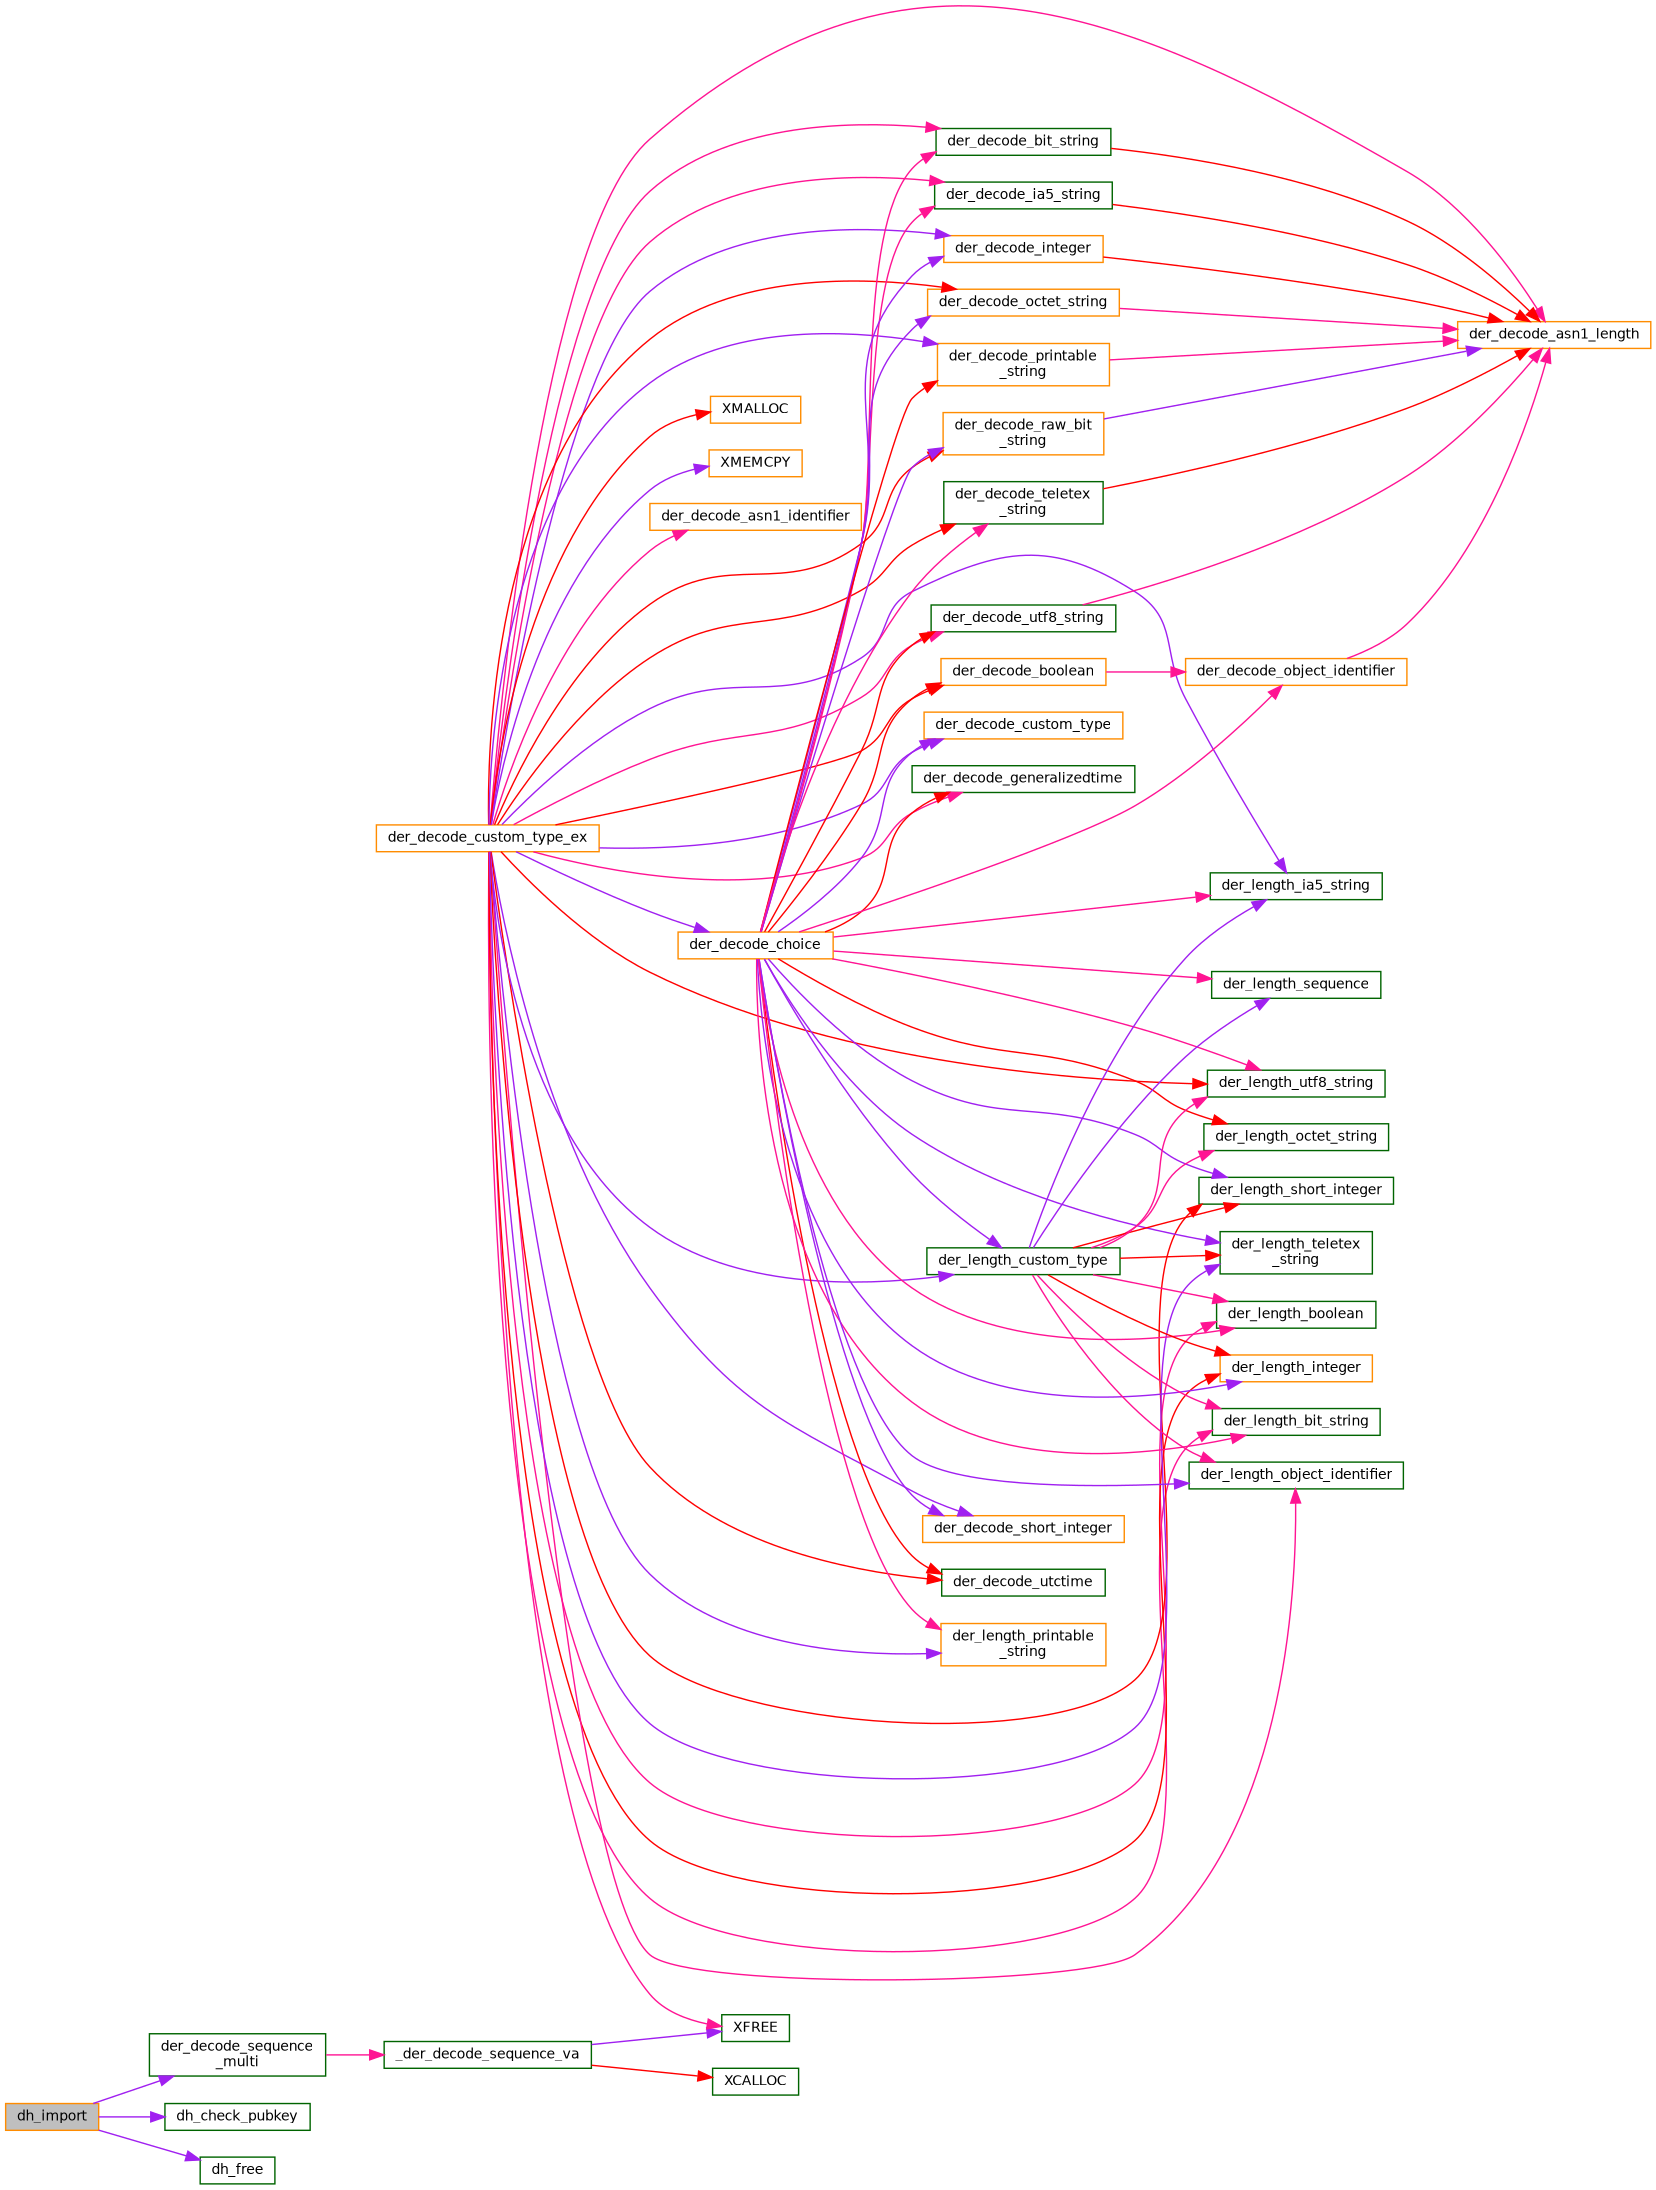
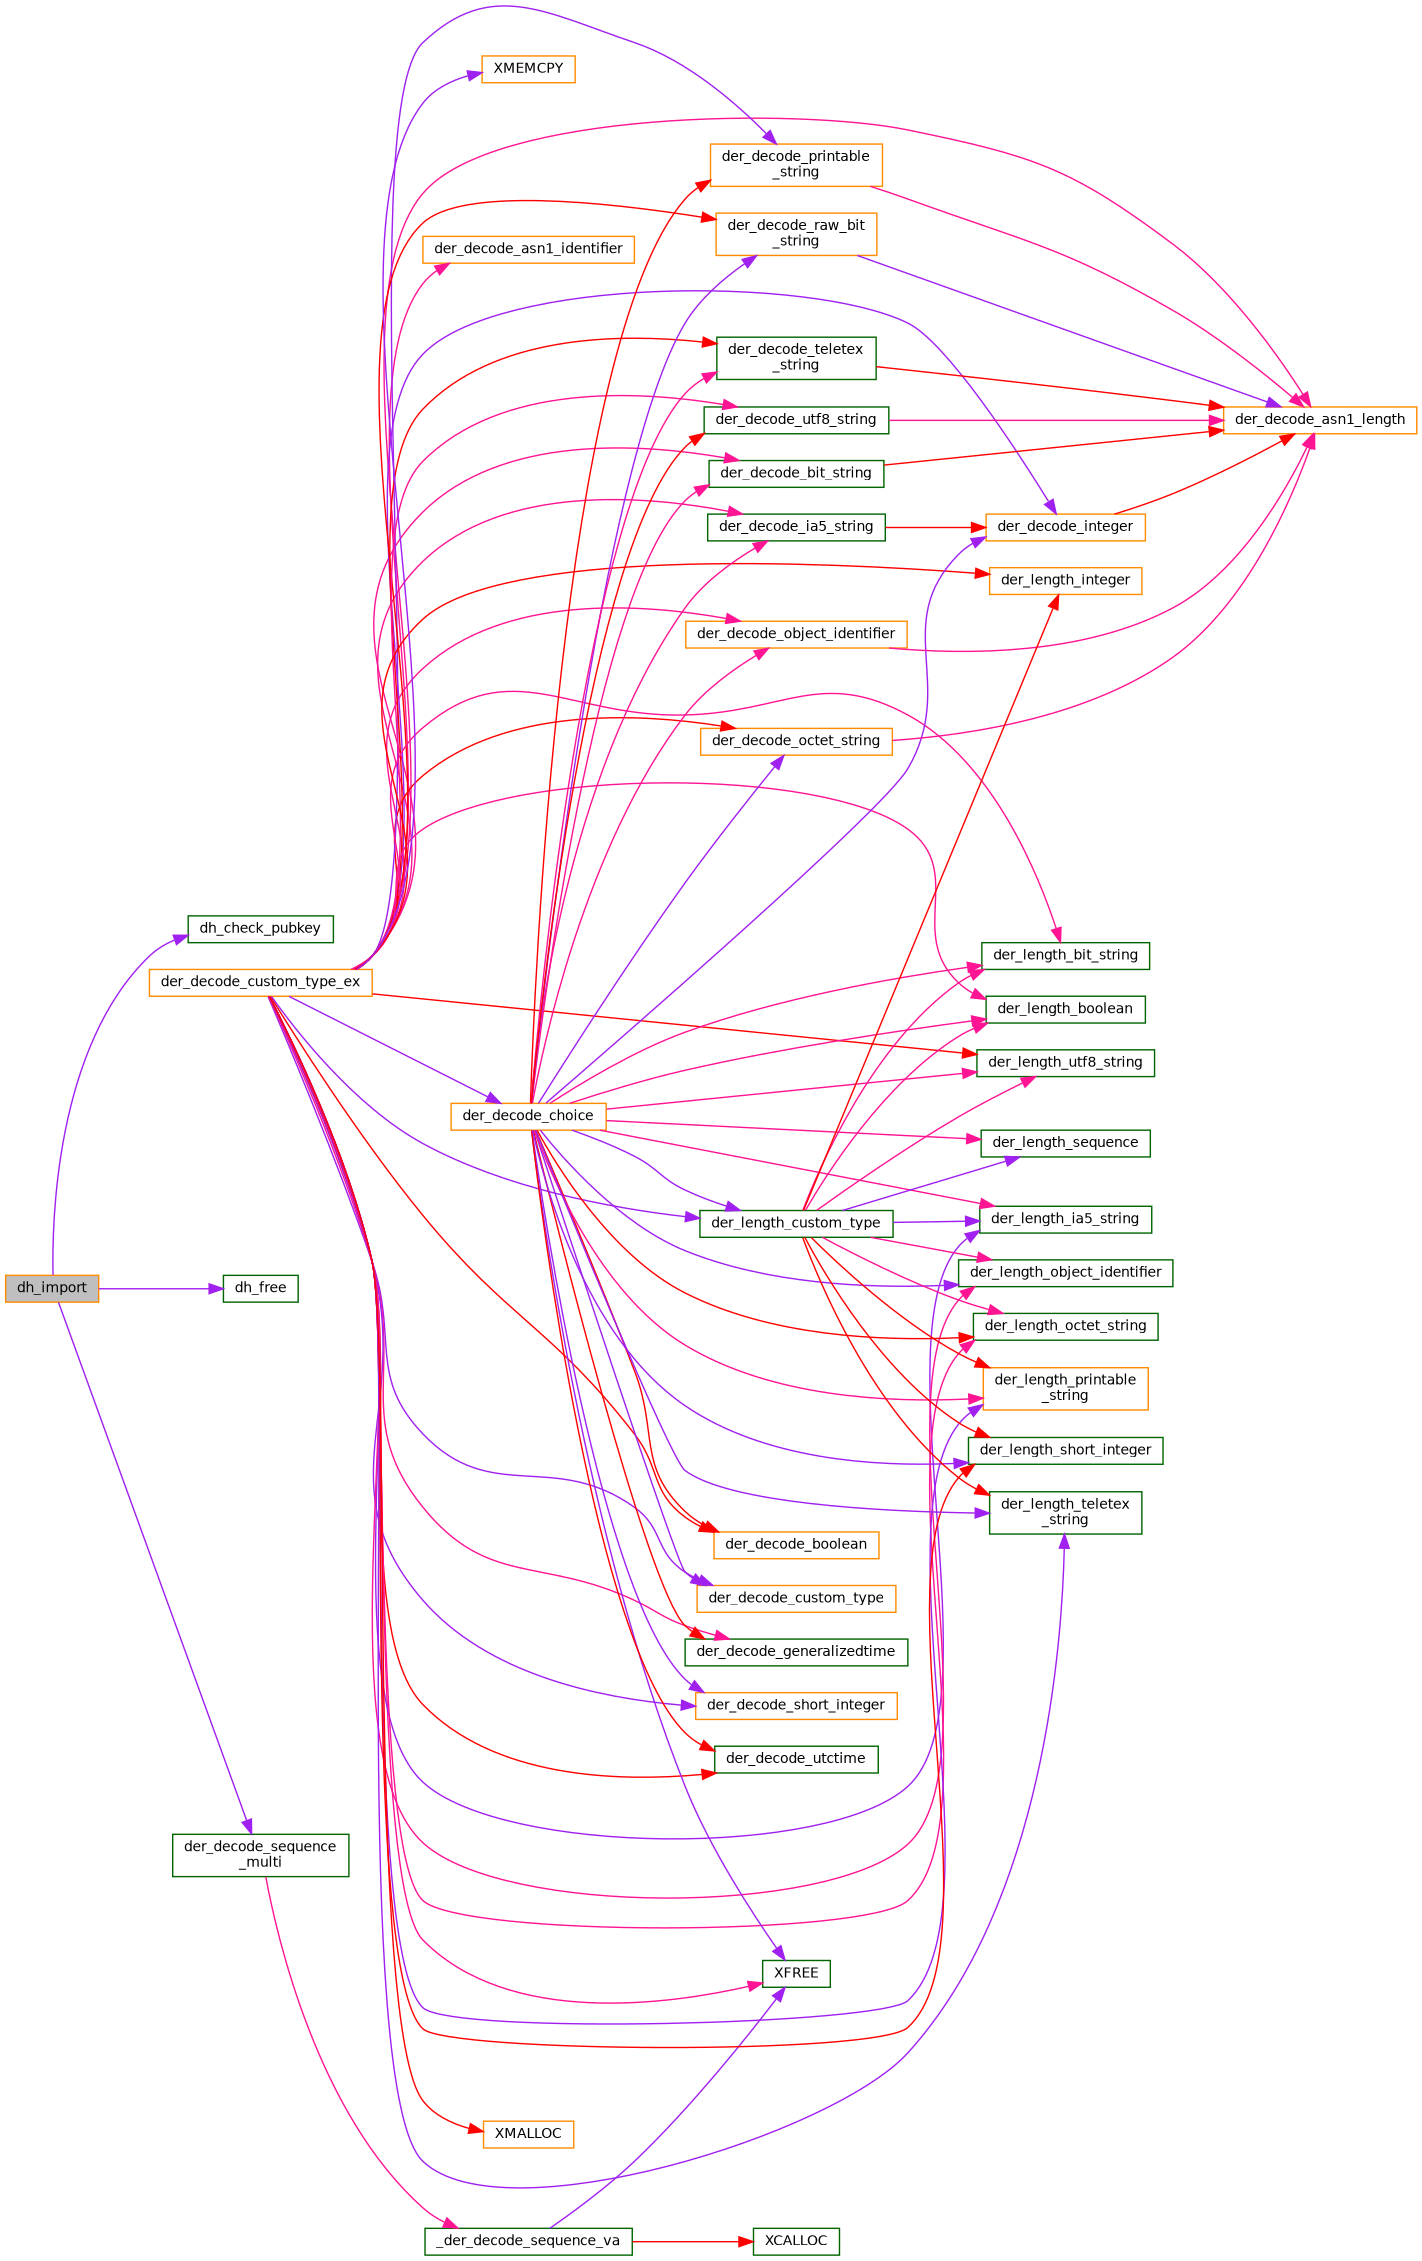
edge "der_decode_ia5_string" -> "der_decode_asn1_length": now "der_decode_ia5_string" -> "der_decode_integer"
edge "der_decode_boolean" -> "der_decode_object_identifier": now "der_decode_custom_type_ex" -> "der_decode_object_identifier"
edge "der_length_custom_type" -> "der_length_printable _string": added
edge "der_decode_choice" -> "der_length_integer": now "der_decode_choice" -> "XFREE"
edge "der_decode_custom_type_ex" -> "der_length_octet_string": added
